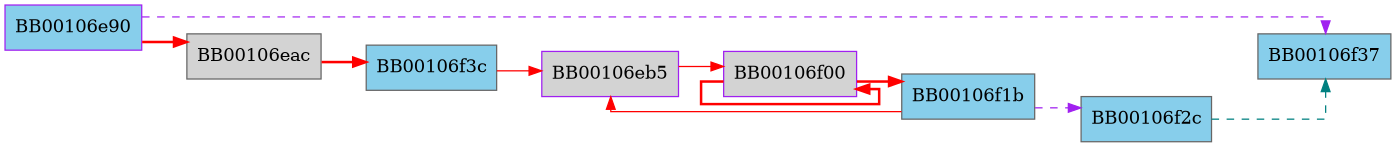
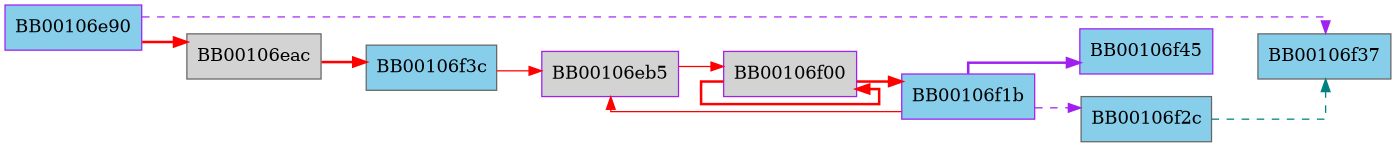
node "BB00106f45": added
node "BB00106f1b": color gray40 -> purple
